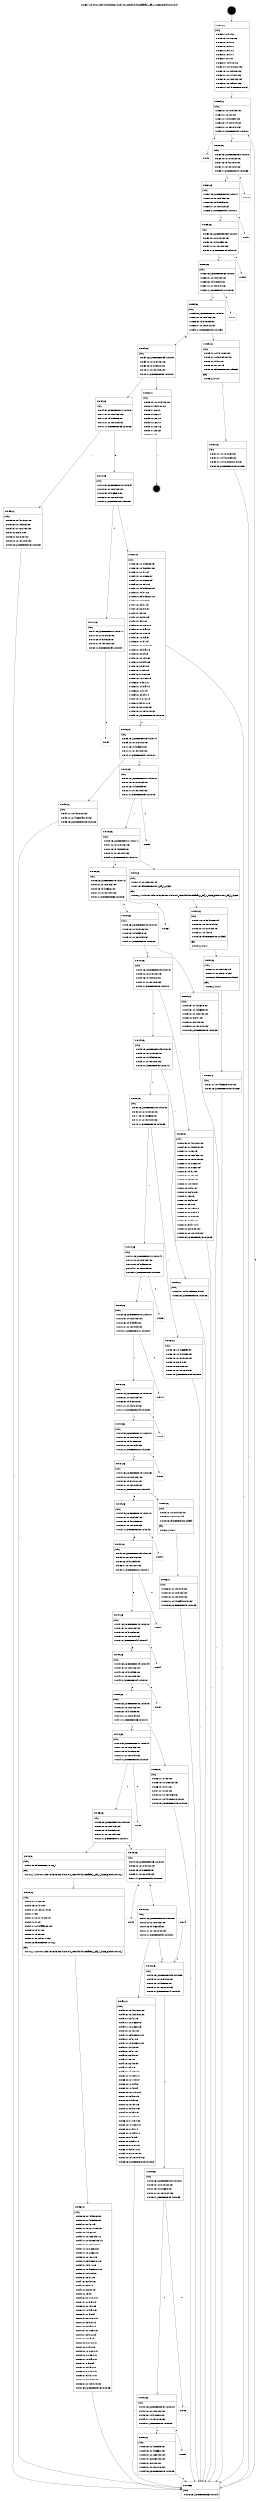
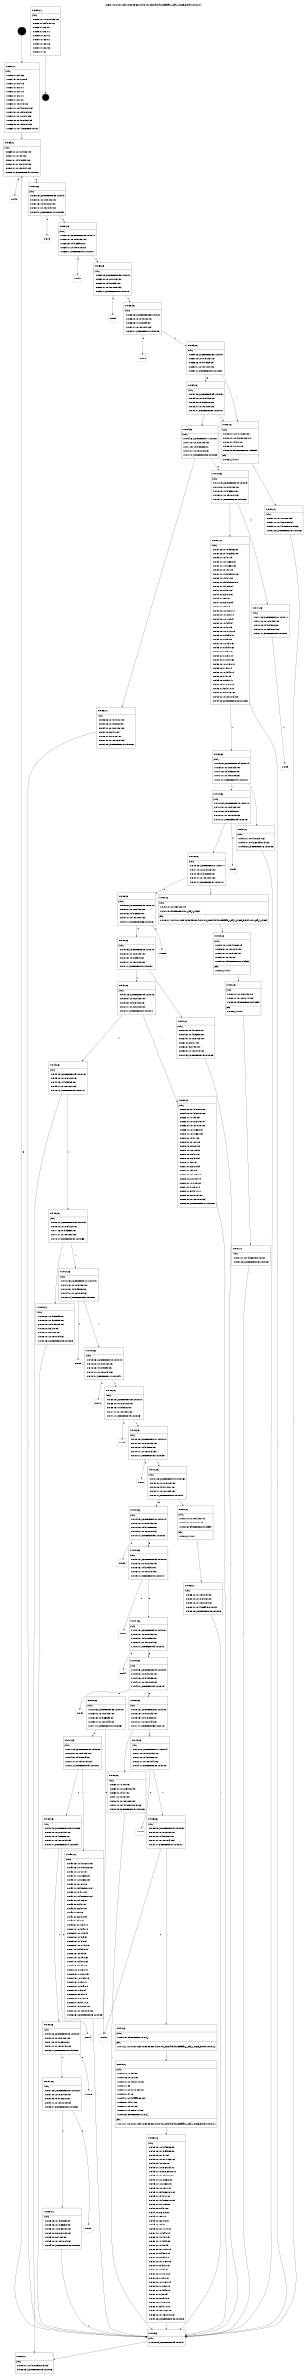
edge "0x4015f6 [25]" -> "0x4020a3 [21]": now "0x4015f6 [25]" -> "0x401a9b [23]"
edge "0x401835 [25]" -> "0x40184e [25]": now "0x401835 [25]" -> "0x401f8a"
edge "0x401c4d [12]" -> "0x402195 [5]": reversed
edge "0x40216f" -> "0x401880 [25]": reversed
